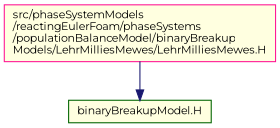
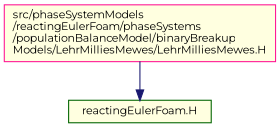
node "binaryBreakupModel.H": label "binaryBreakupModel.H" -> "reactingEulerFoam.H"
